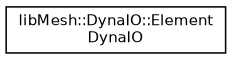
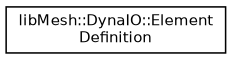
node "libMesh::DynaIO::Element DynaIO": label "libMesh::DynaIO::Element DynaIO" -> "libMesh::DynaIO::Element Definition"
